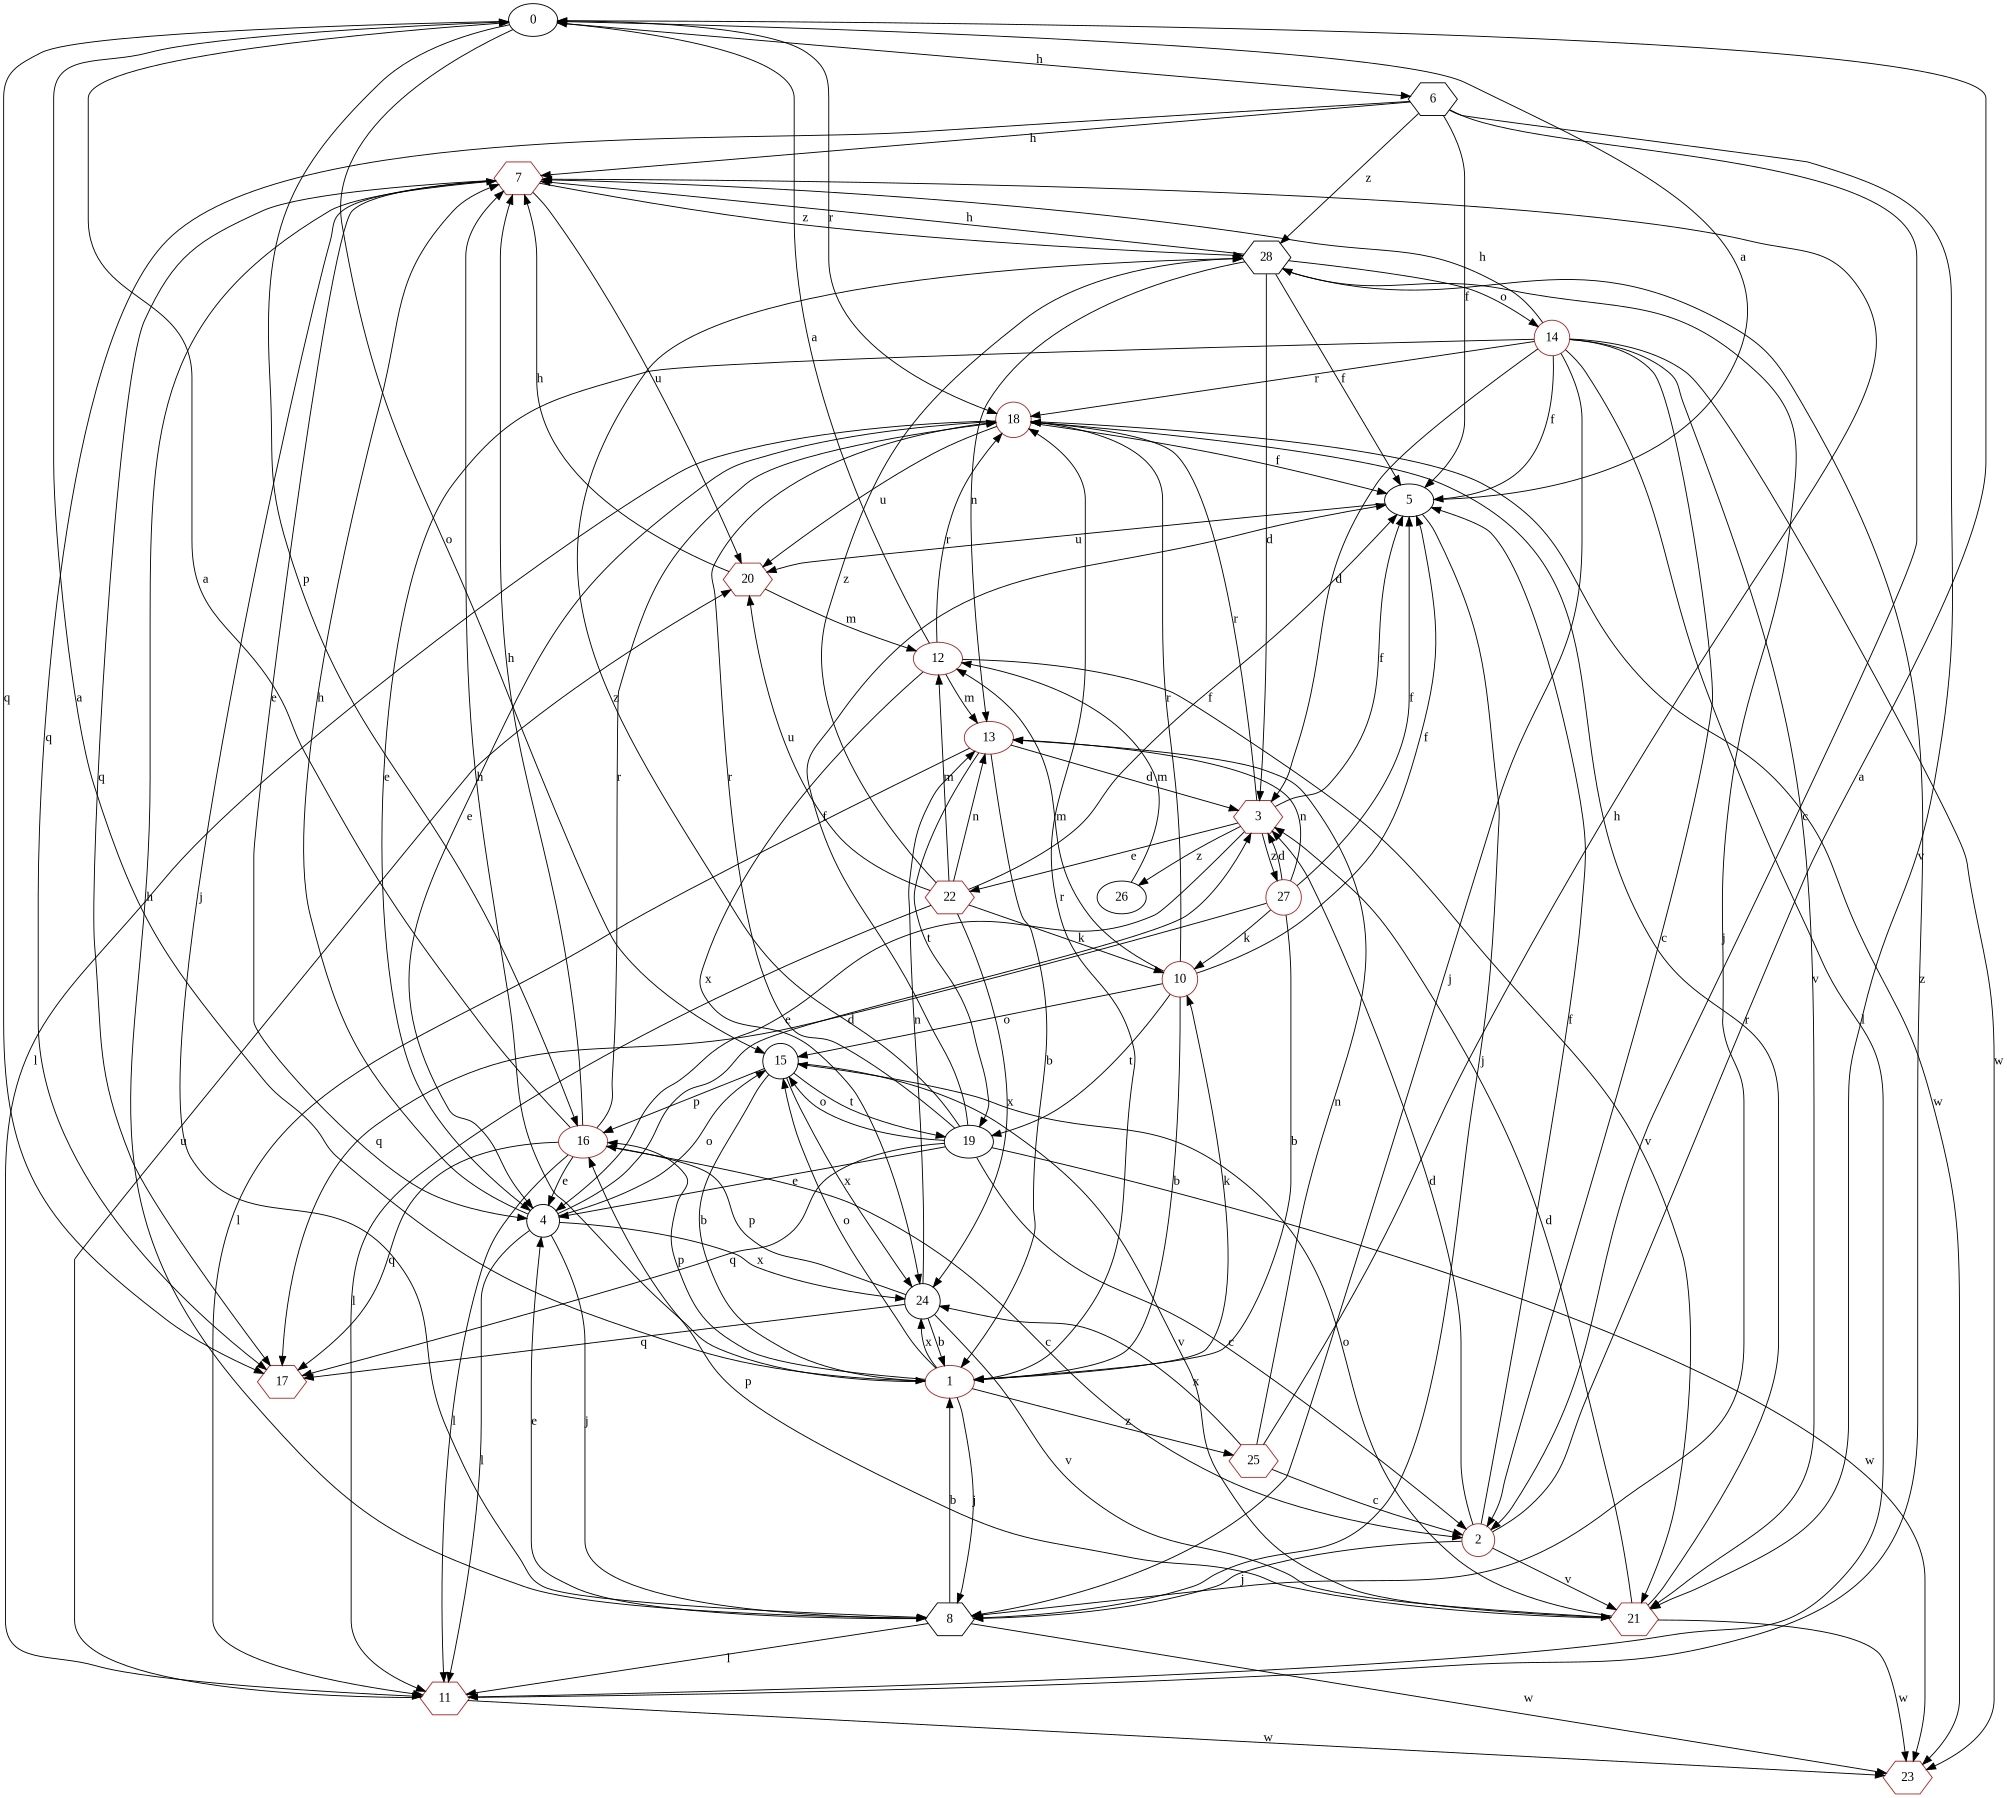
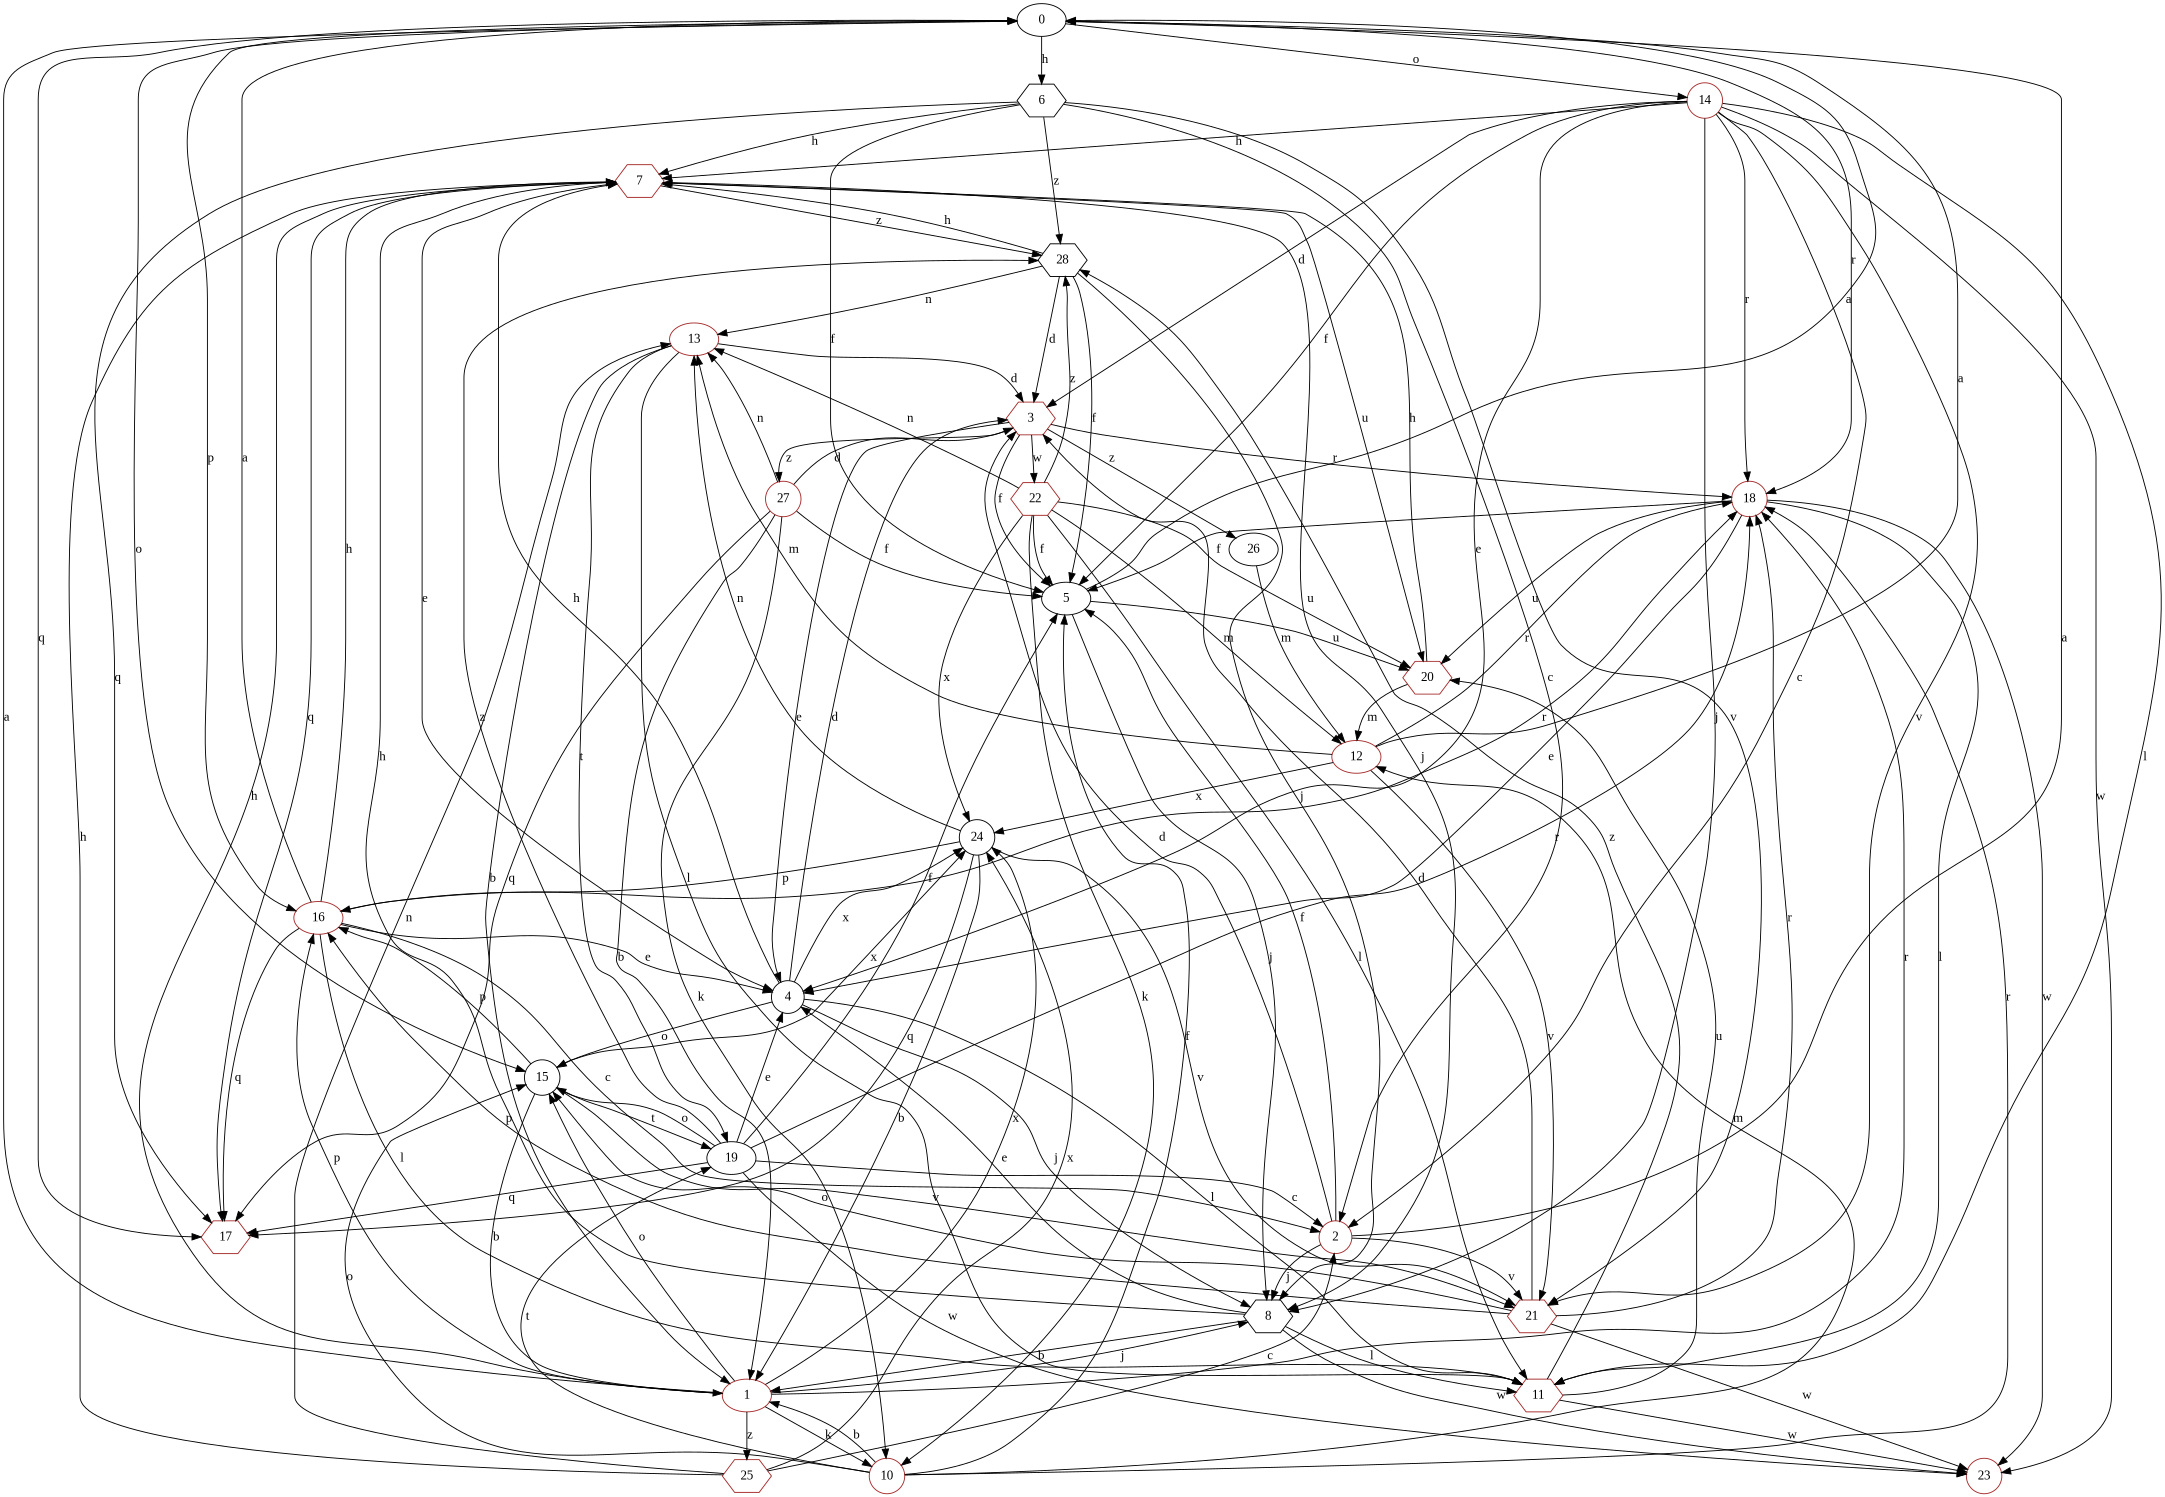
edge "28" -> "14": now "0" -> "14"
edge "3" -> "22": label "e" -> "w"
node "23": shape hexagon -> circle
